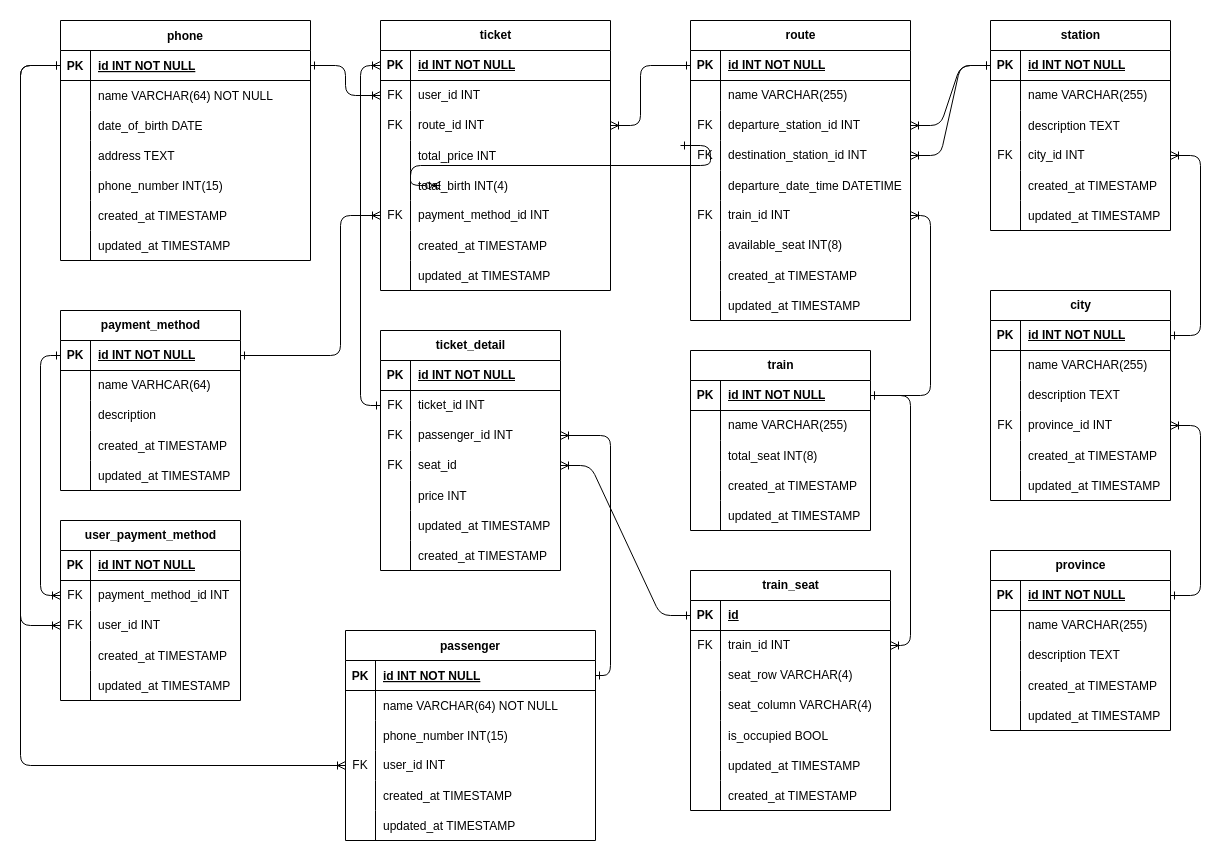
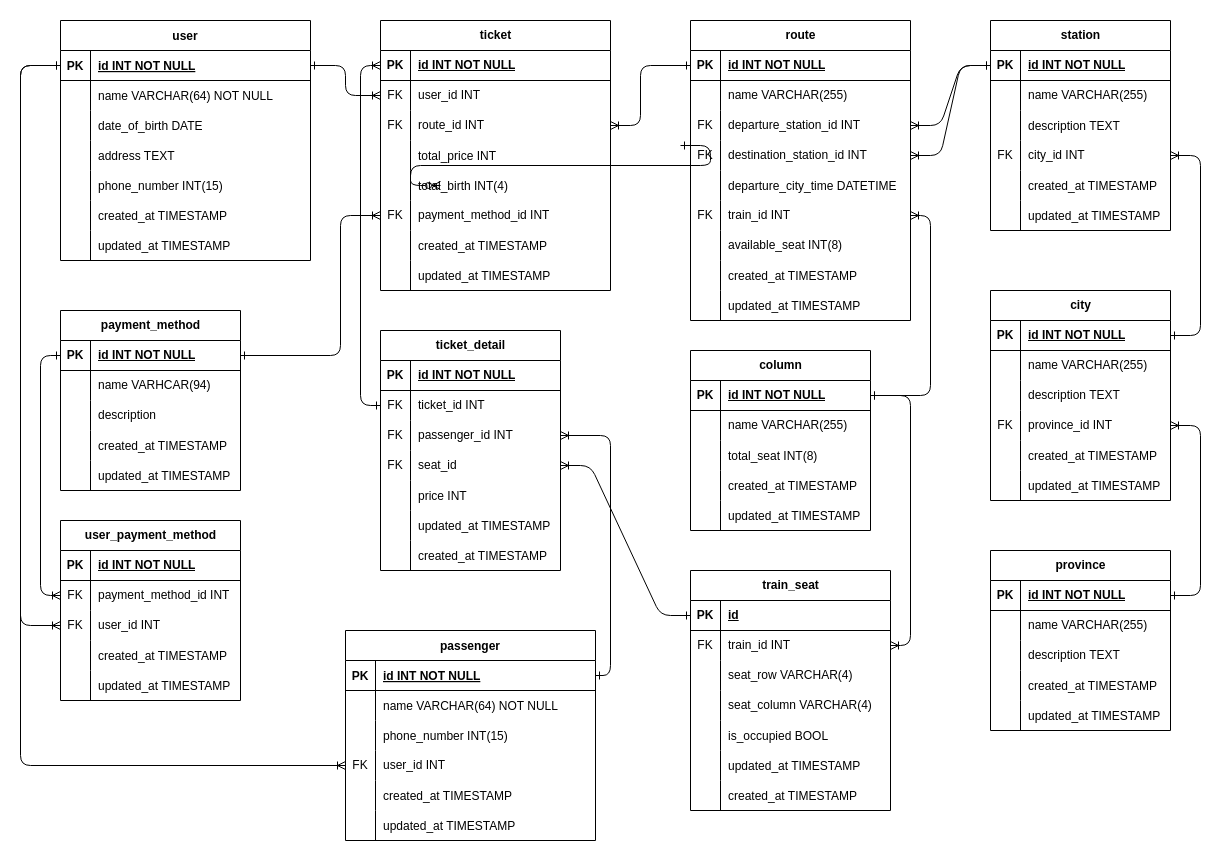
node "phone": label "phone" -> "user"
node "departure_date_time DATETIME": label "departure_date_time DATETIME" -> "departure_city_time DATETIME"
node "train": label "train" -> "column"
node "name VARHCAR(64)": label "name VARHCAR(64)" -> "name VARHCAR(94)"
